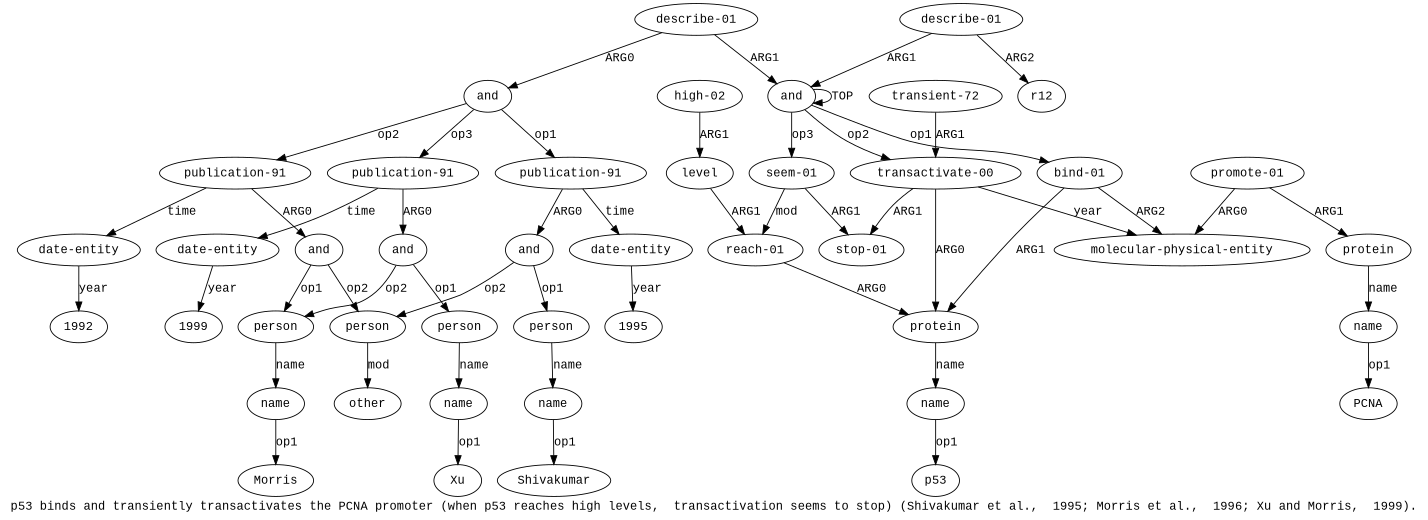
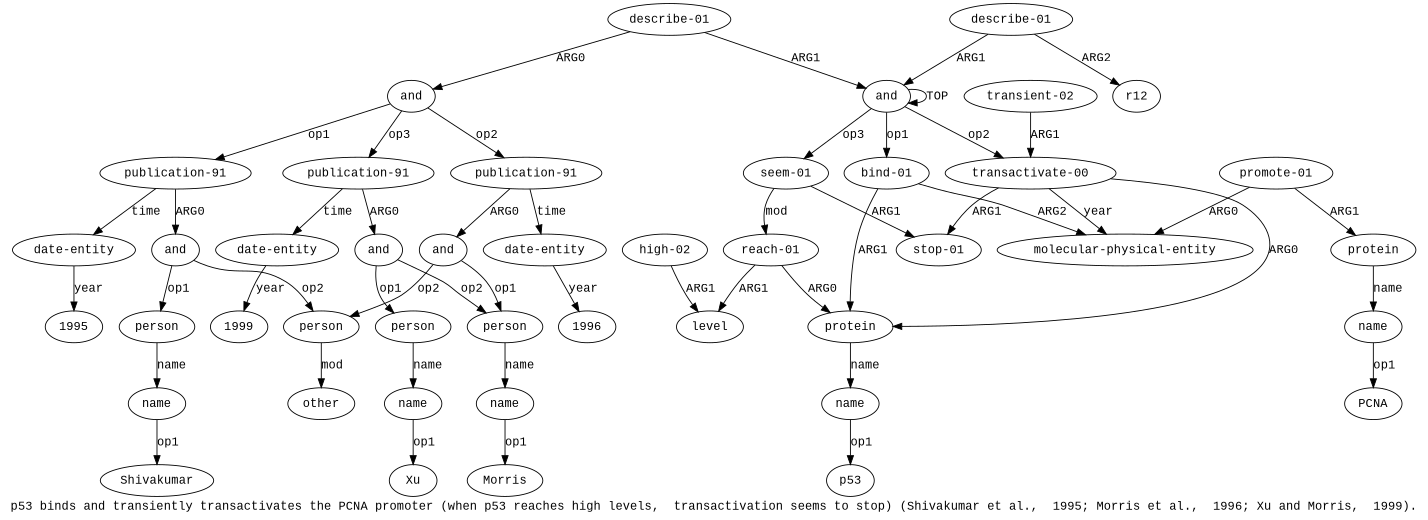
node "transient-72": label "transient-72" -> "transient-02"
edge "level" -> "reach-01": reversed
node "1992": label "1992" -> "1996"
